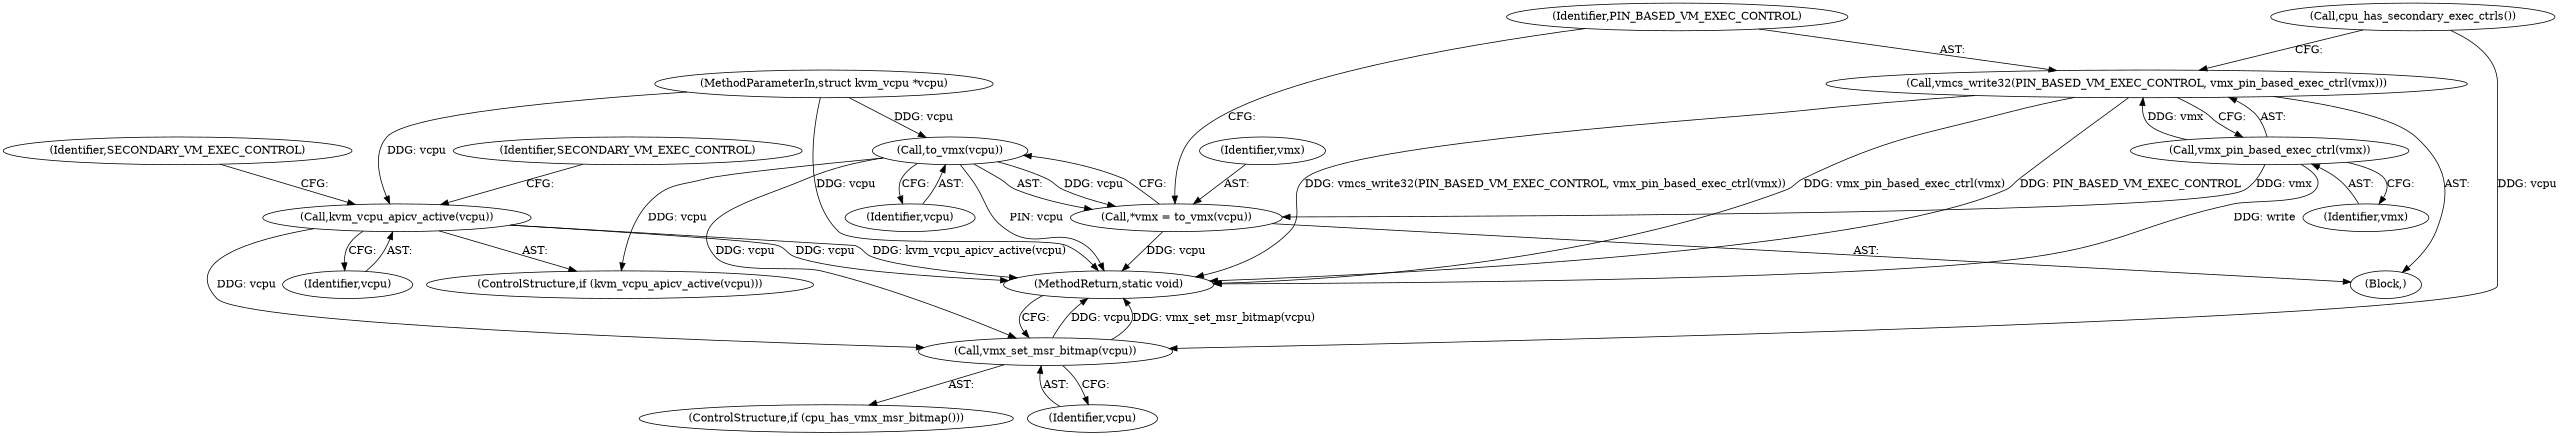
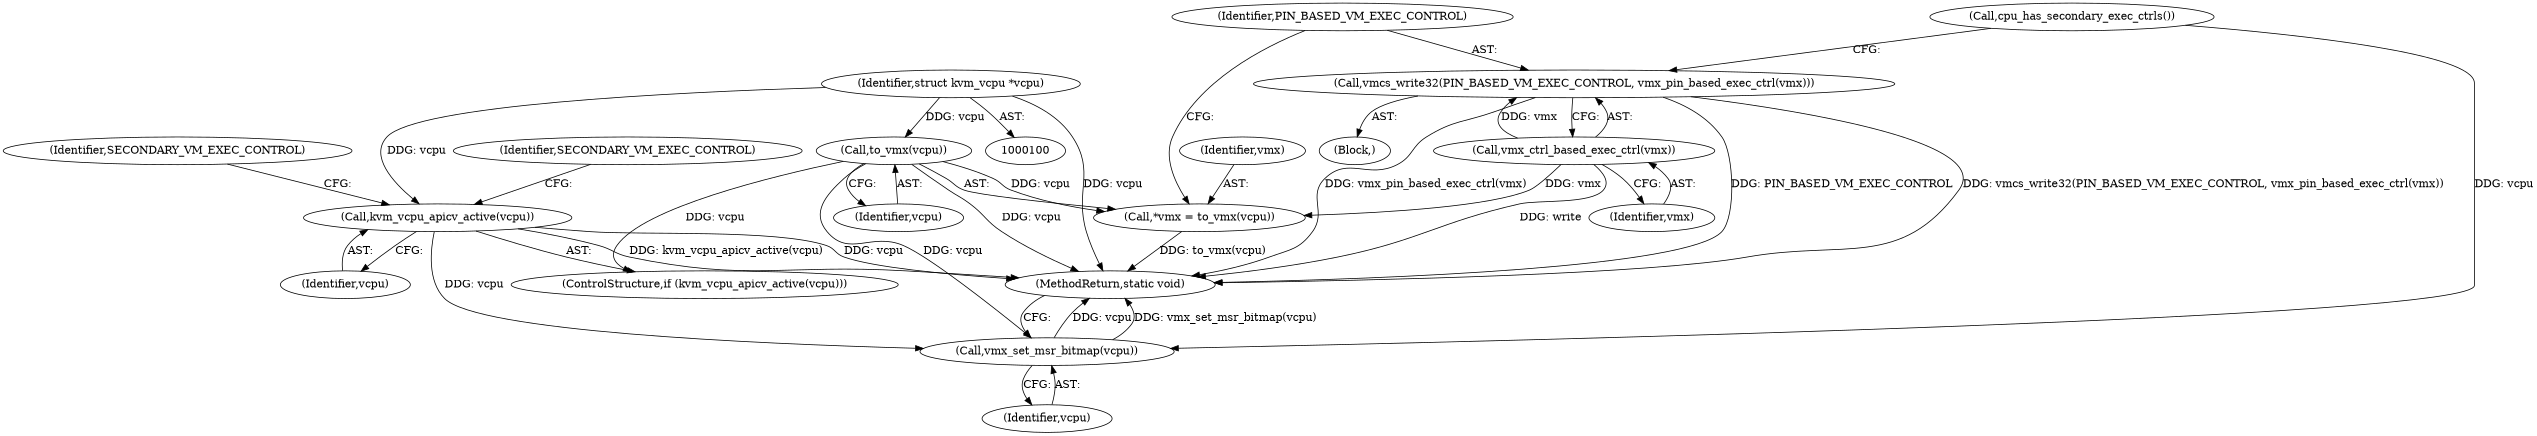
node "(MethodParameterIn,struct kvm_vcpu *vcpu)": label "(MethodParameterIn,struct kvm_vcpu *vcpu)" -> "(Identifier,struct kvm_vcpu *vcpu)"
node "1000100": added
node "(Call,vmx_pin_based_exec_ctrl(vmx))": label "(Call,vmx_pin_based_exec_ctrl(vmx))" -> "(Call,vmx_ctrl_based_exec_ctrl(vmx))"
edge "(Call,*vmx = to_vmx(vcpu))" -> "(Call,to_vmx(vcpu))": removed, label "CFG:"
edge "(Call,to_vmx(vcpu))" -> "(MethodReturn,static void)": label "PIN: vcpu" -> "DDG: vcpu"
edge "(Call,*vmx = to_vmx(vcpu))" -> "(MethodReturn,static void)": label "DDG: vcpu" -> "DDG: to_vmx(vcpu)"
edge "(Call,*vmx = to_vmx(vcpu))" -> "(Block,)": removed, label "AST:"
node "(ControlStructure,if (cpu_has_vmx_msr_bitmap()))": removed
